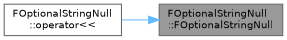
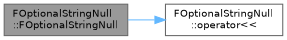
edge "FOptionalStringNull ::operator<<" -> "FOptionalStringNull ::FOptionalStringNull": reversed
